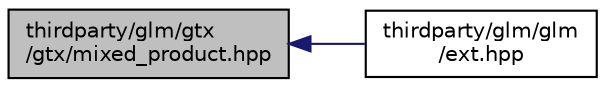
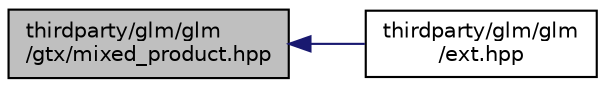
node "thirdparty/glm/gtx /gtx/mixed_product.hpp": label "thirdparty/glm/gtx /gtx/mixed_product.hpp" -> "thirdparty/glm/glm /gtx/mixed_product.hpp"
